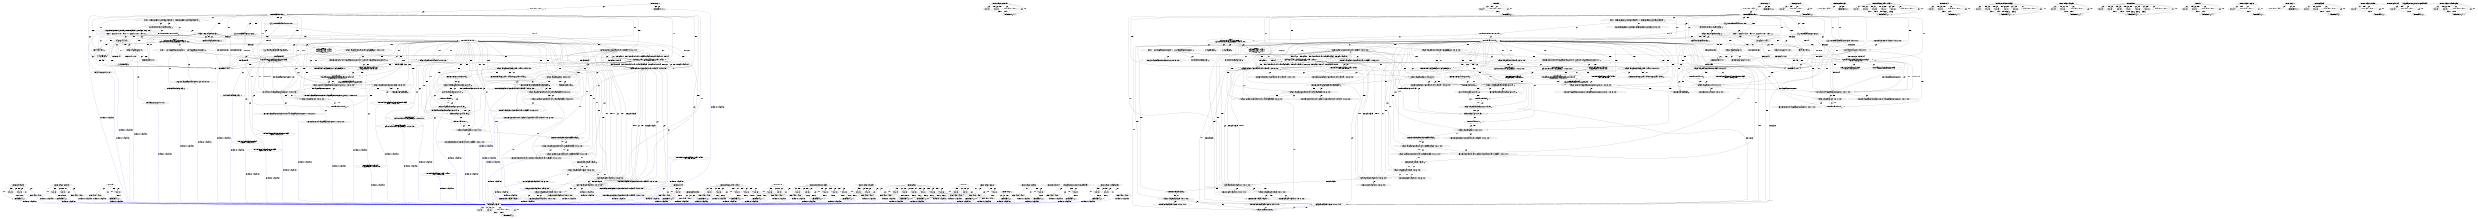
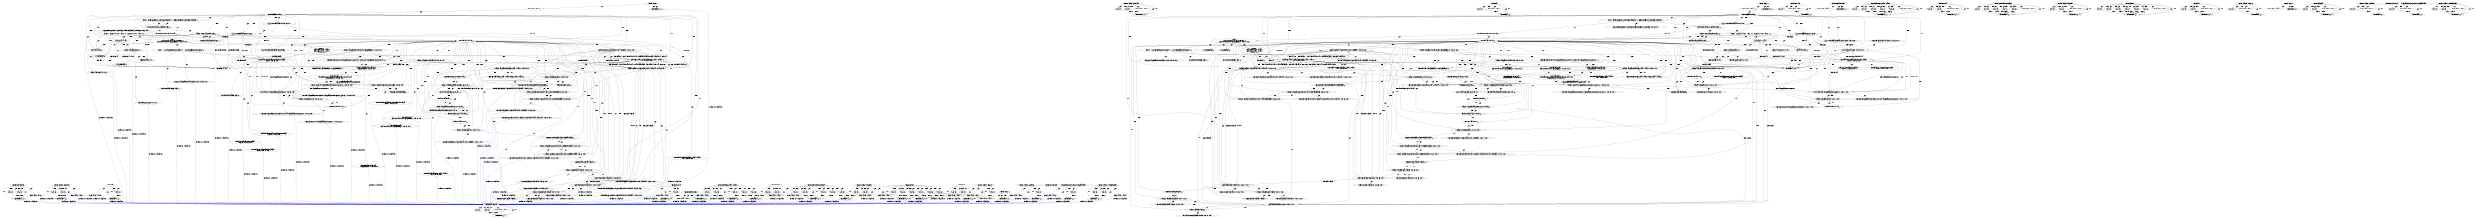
edge "<(IDENTIFIER,mapping,base::Passed(&mapping))<SUB>27</SUB>>" -> "(<operator>.addressOf,&mapping)": reversed
